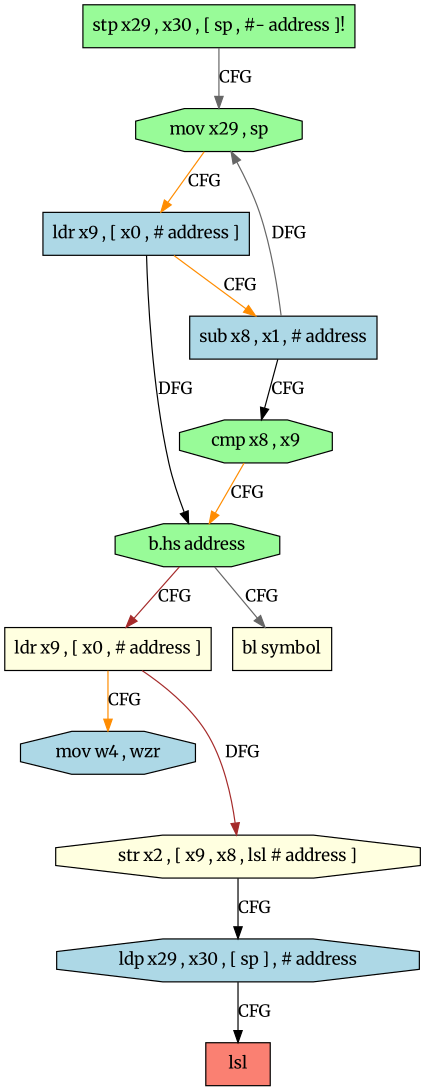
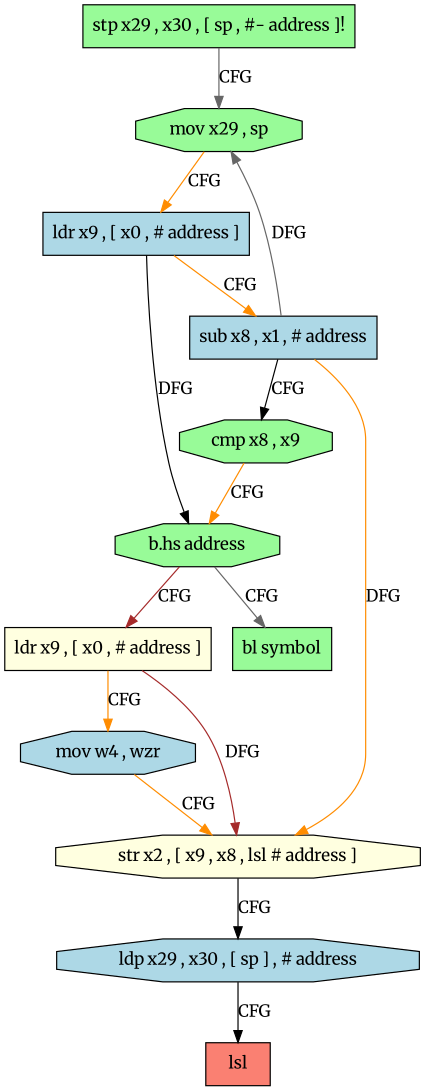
edge "sub x8 , x1 , # address" -> "str x2 , [ x9 , x8 , lsl # address ]": added, label "DFG"
node "bl symbol": fillcolor lightyellow -> palegreen
edge "mov w4 , wzr" -> "str x2 , [ x9 , x8 , lsl # address ]": added, label "CFG"
